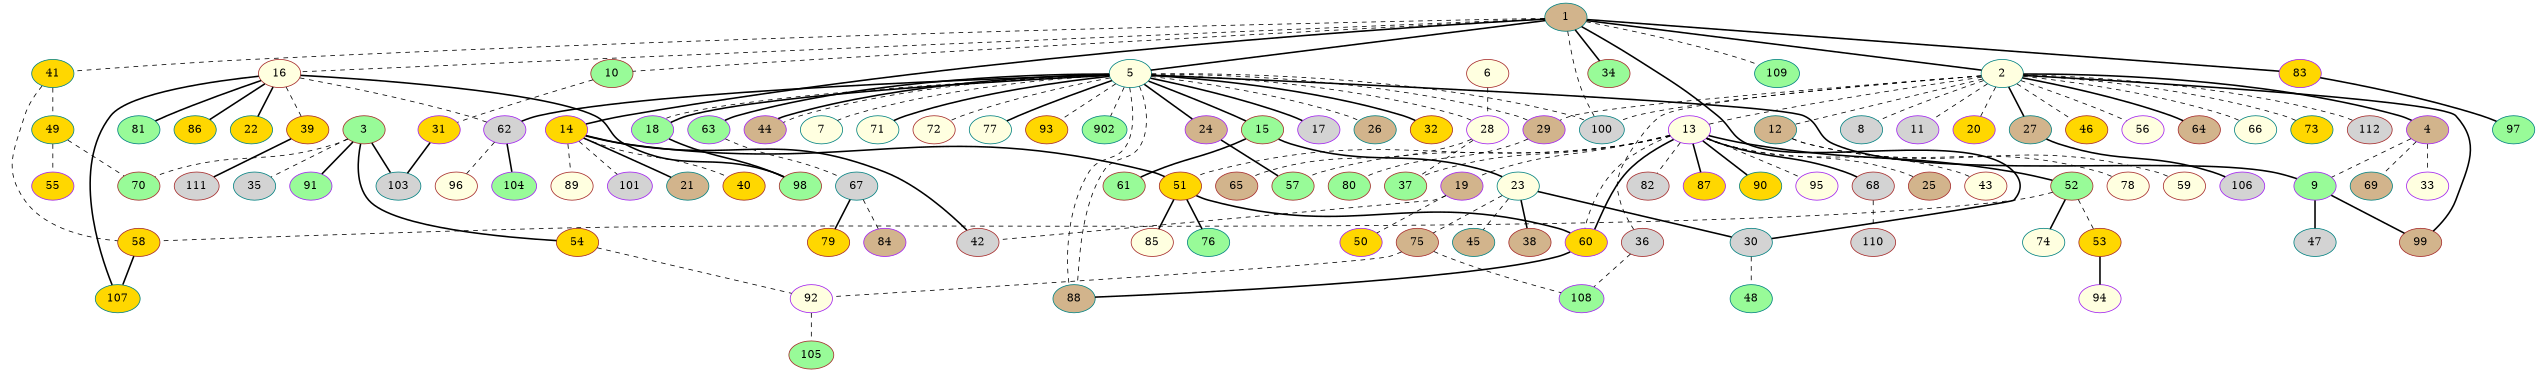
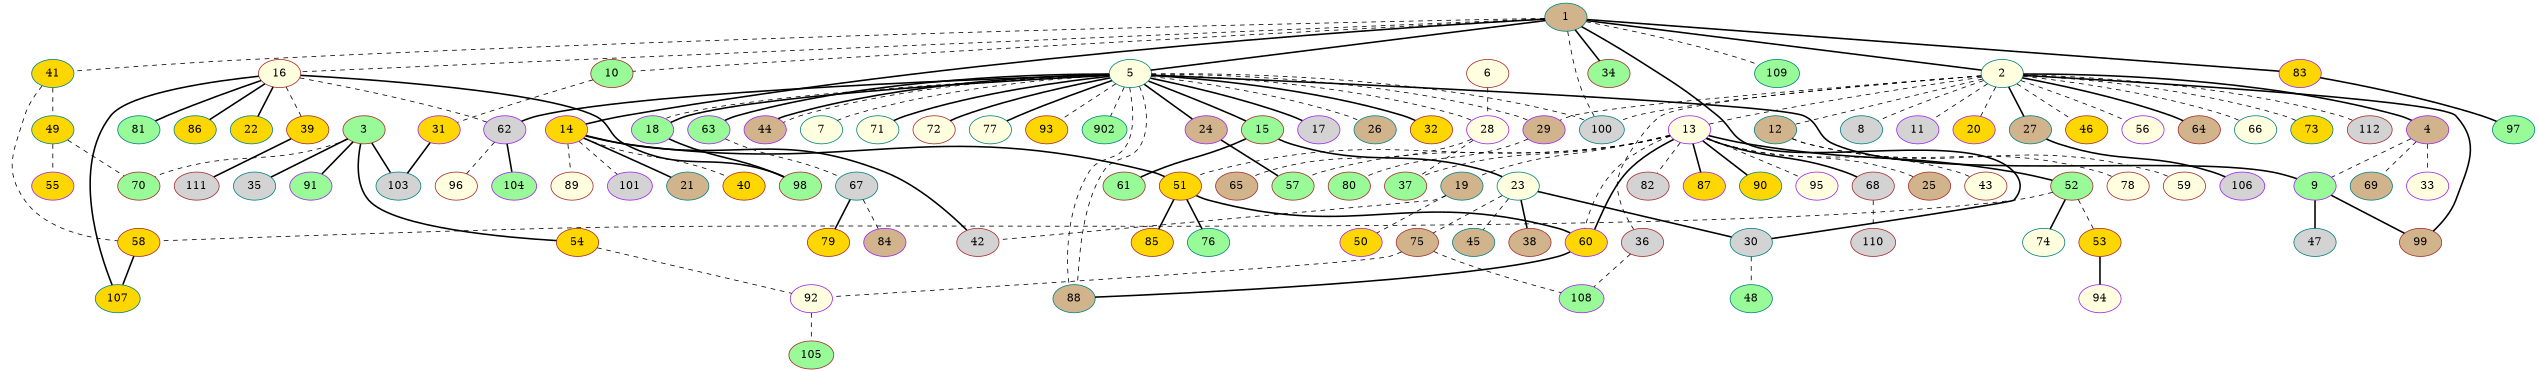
edge "5" -- "72": style dashed -> bold
edge "3" -- "35": style dashed -> bold
node "19": color purple -> teal
node "85": fillcolor lightyellow -> gold
